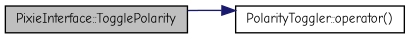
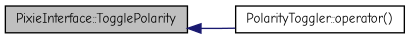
edge "PixieInterface::TogglePolarity" -> "PolarityToggler::operator()": reversed
